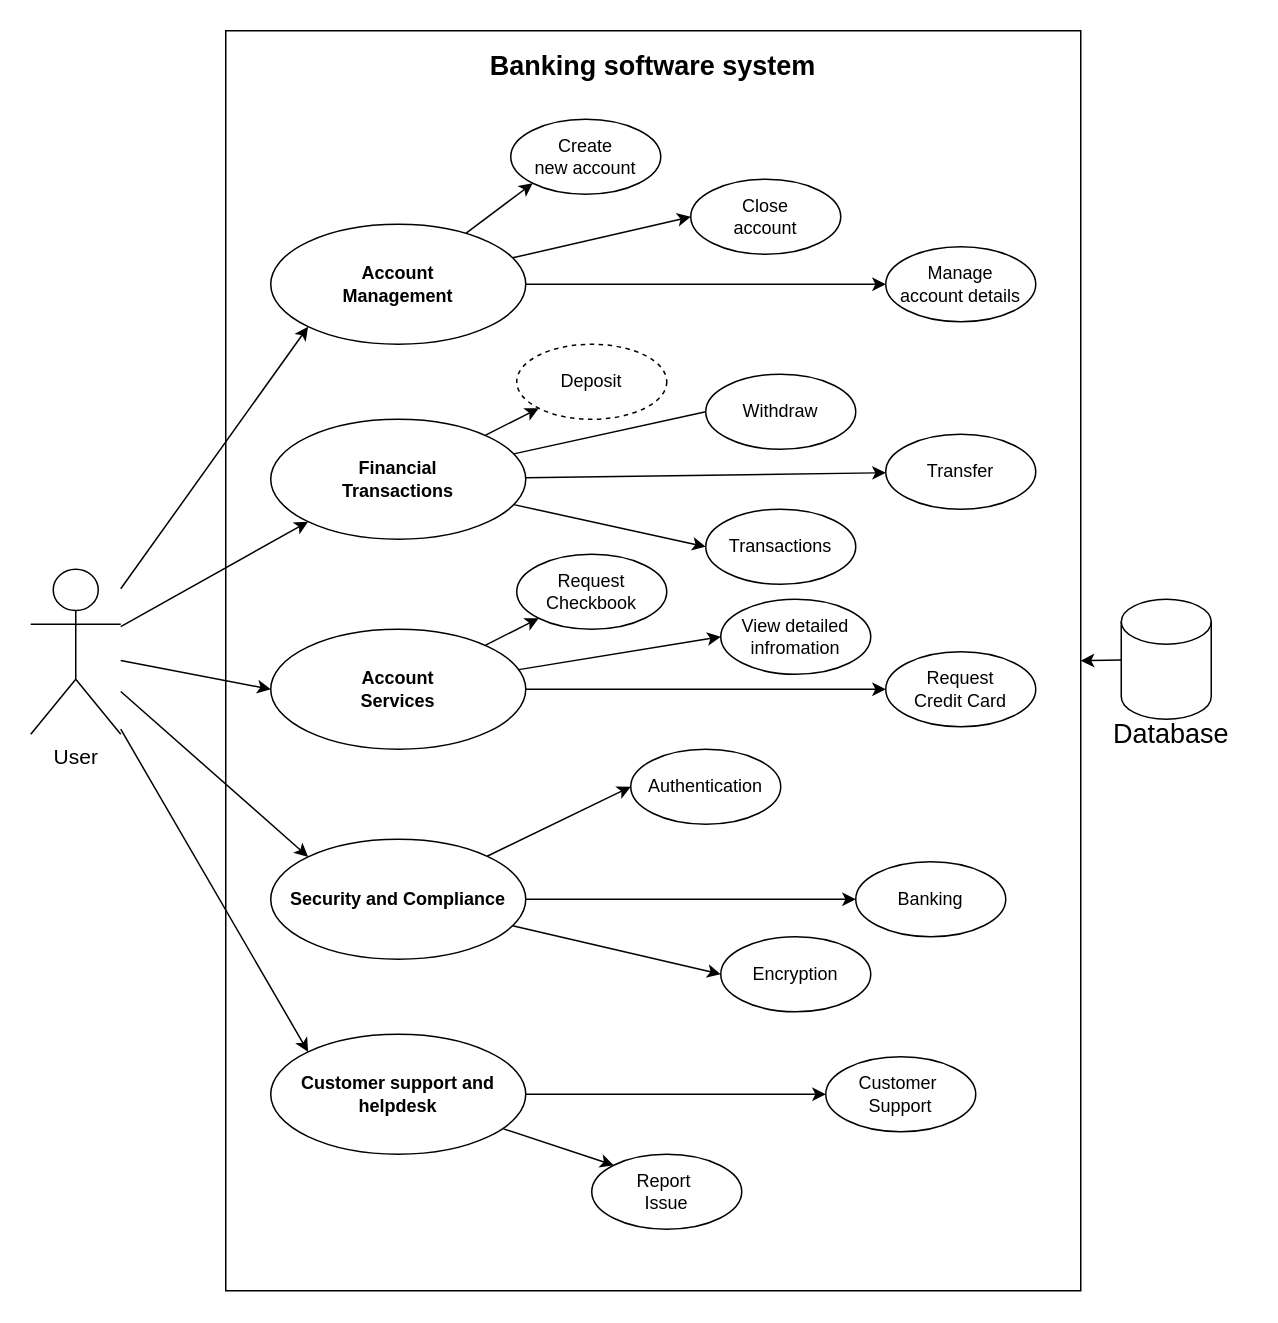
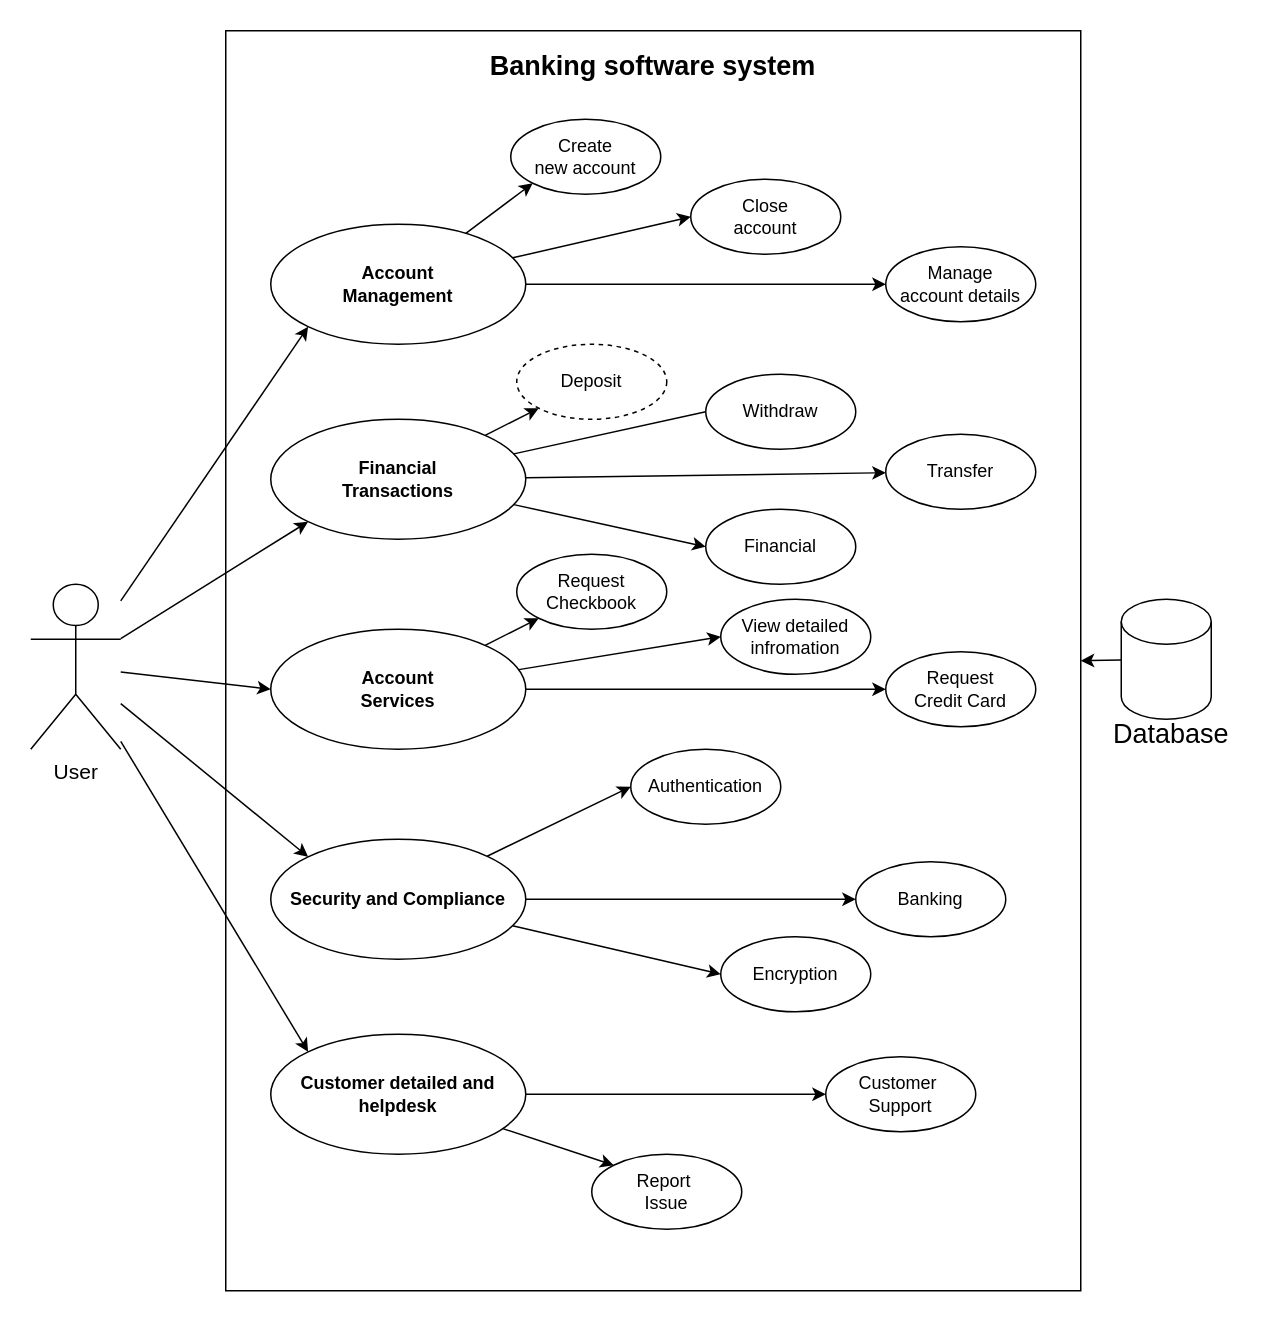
node "Transactions": label "Transactions" -> "Financial"
node "User": moved (76, 652) -> (76, 667)
node "Customer support and helpdesk": label "Customer support and helpdesk" -> "Customer detailed and helpdesk"
